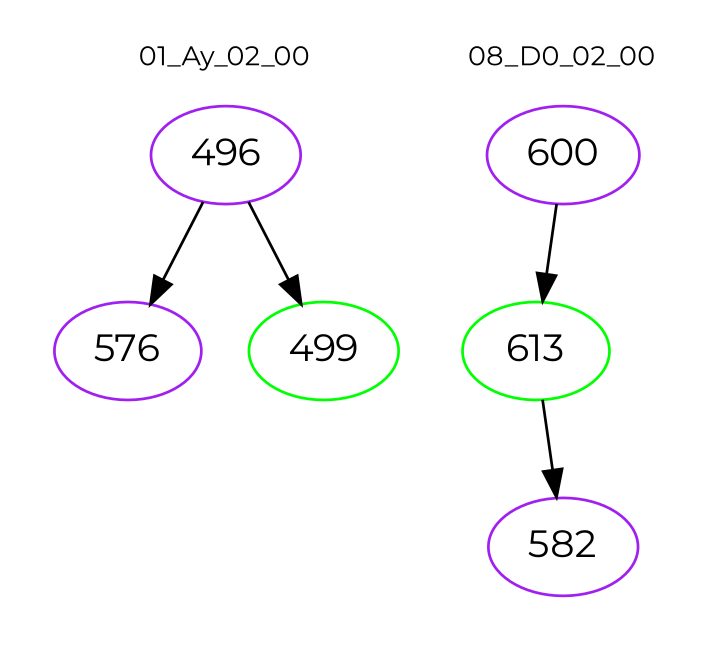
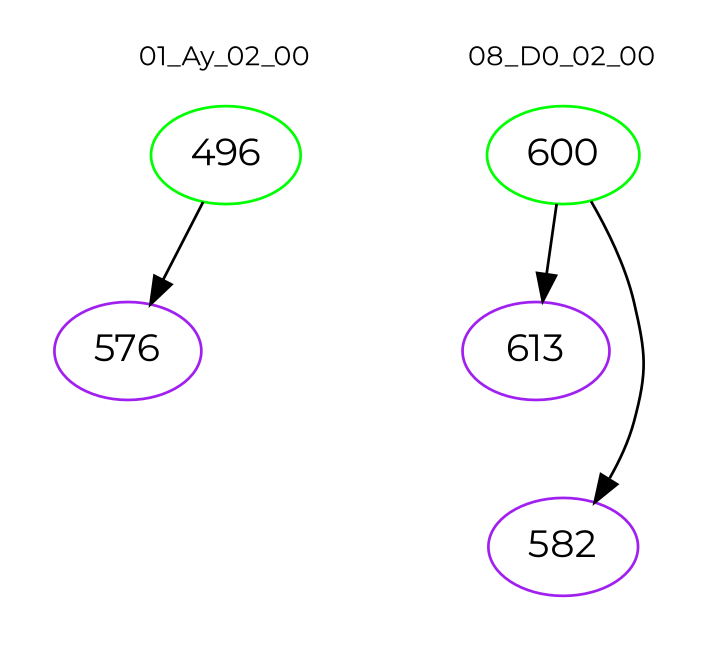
node "496": color purple -> green
node "600": color purple -> green
node "499": removed
node "613": color green -> purple
edge "613" -> "582": now "600" -> "582"
